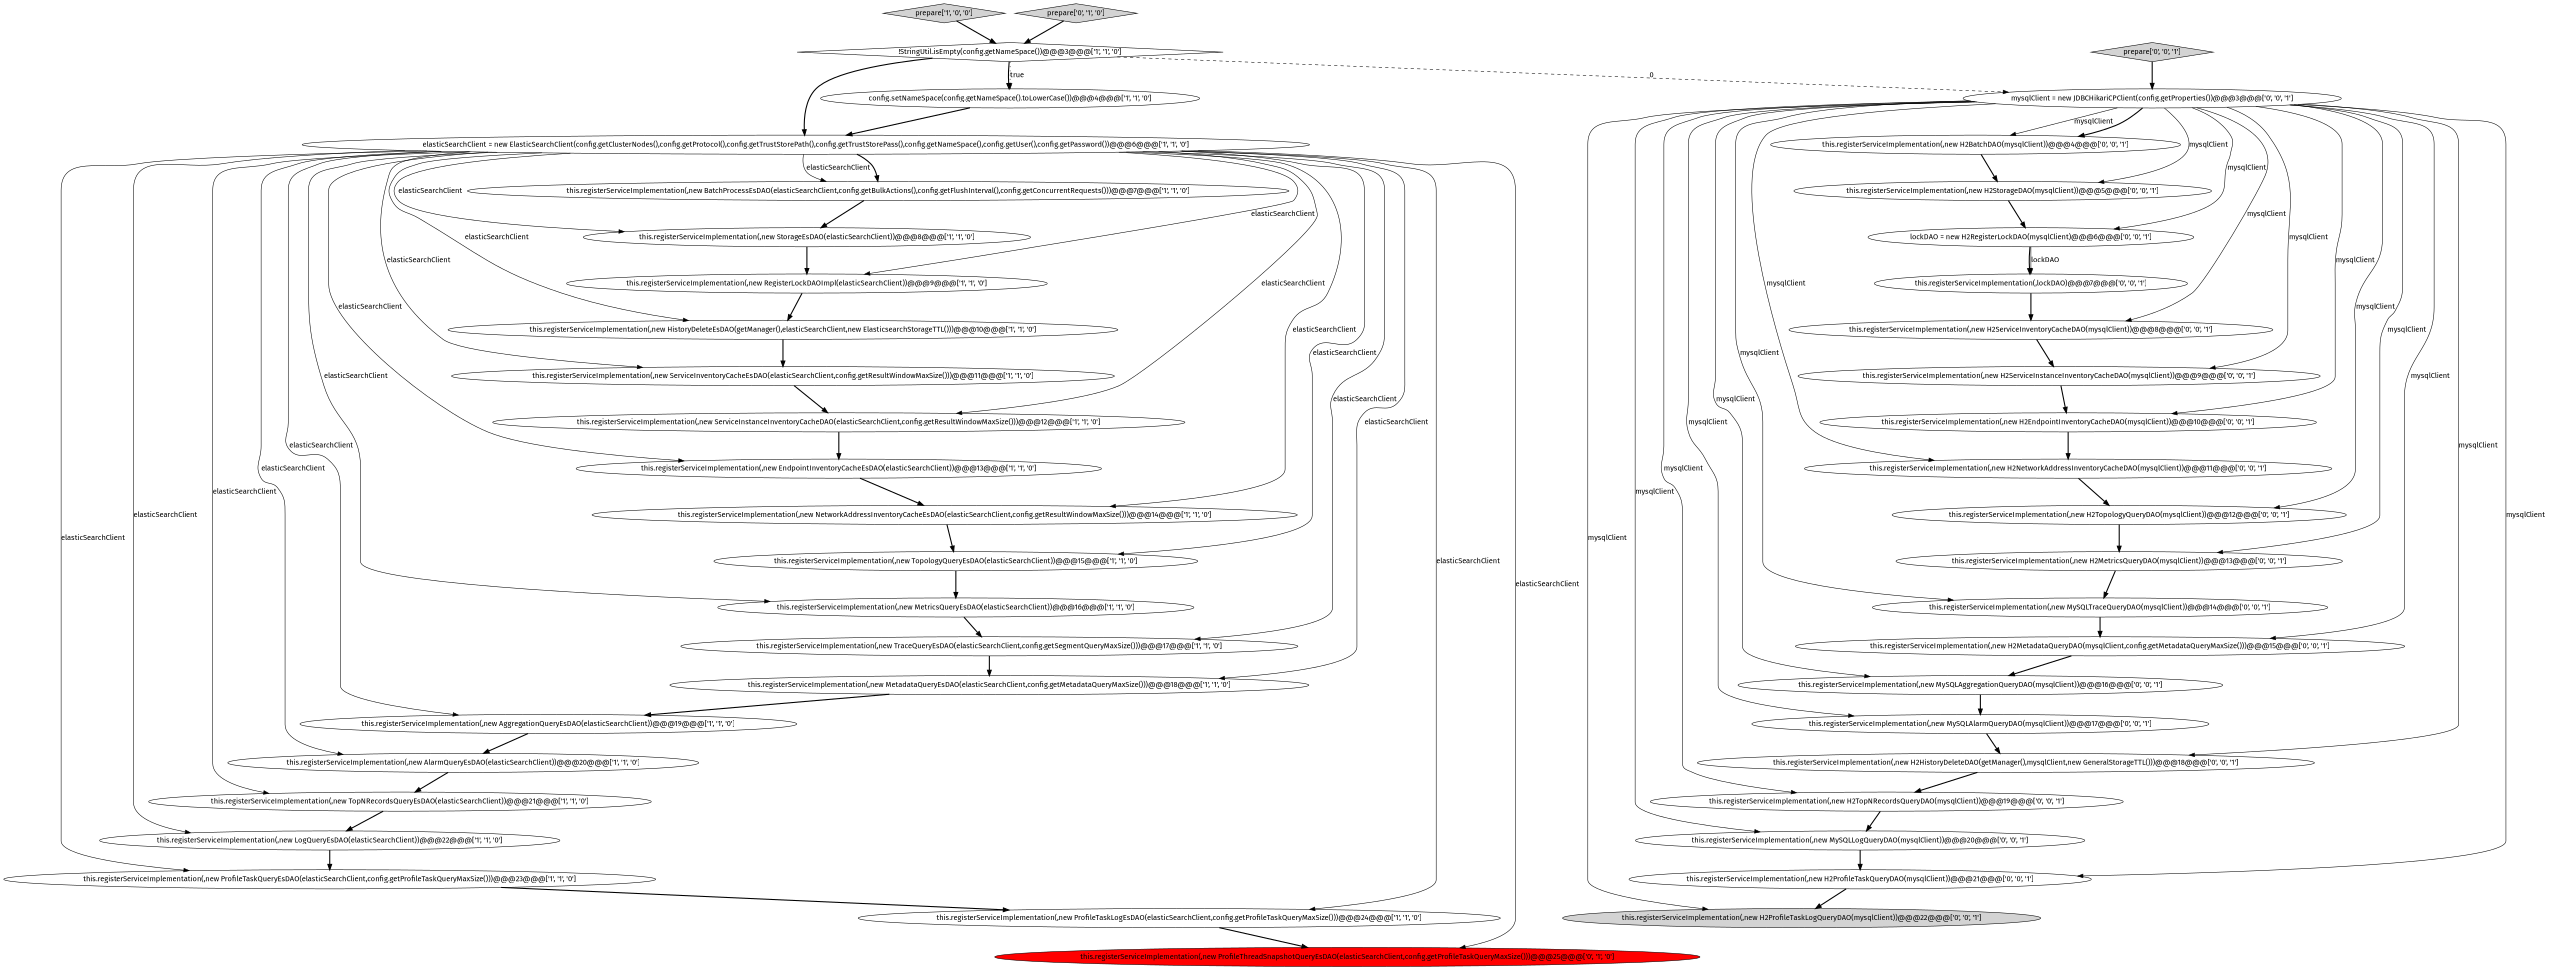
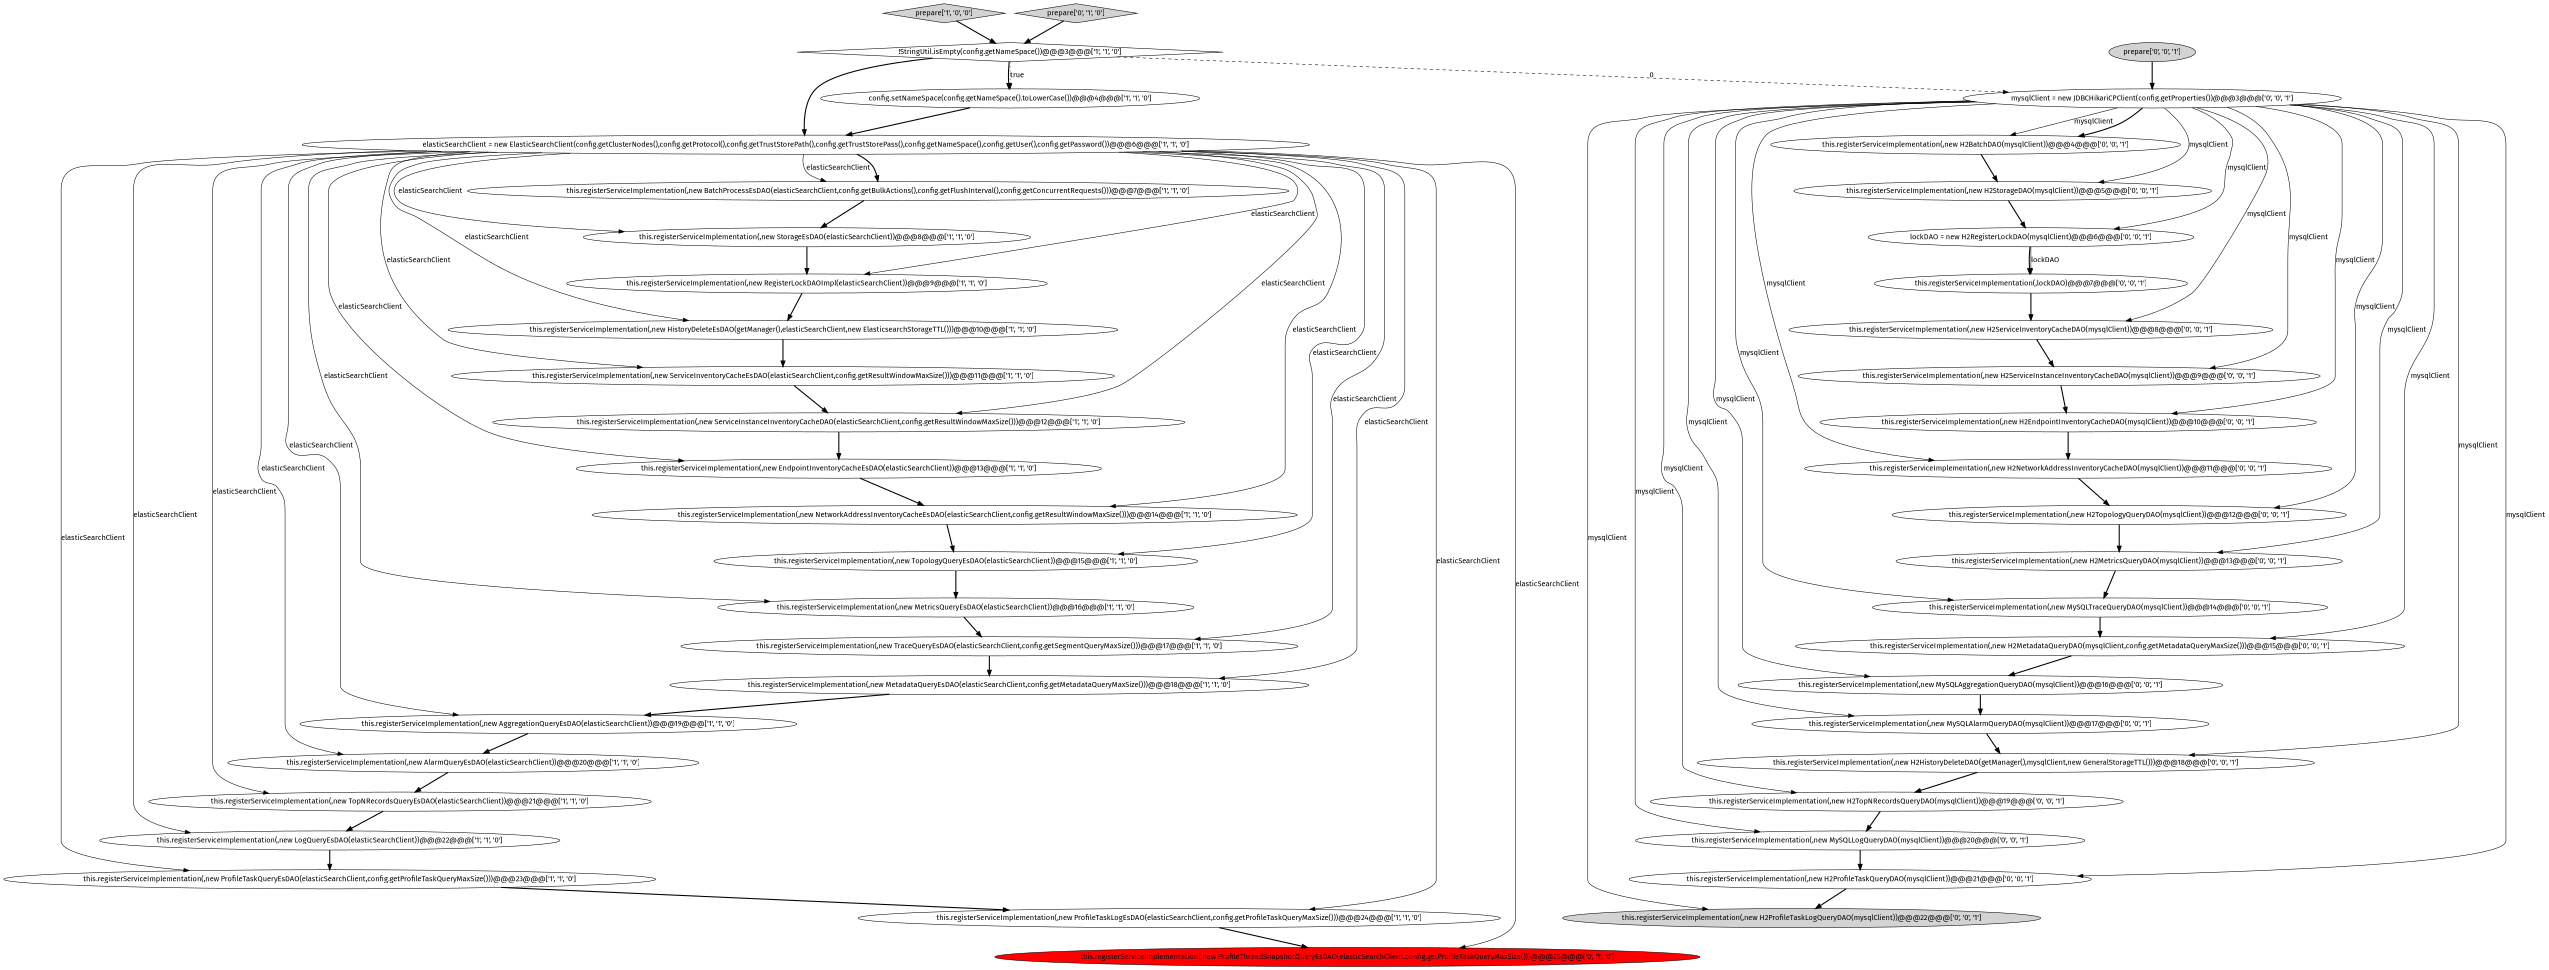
node "prepare['0', '0', '1']": shape diamond -> ellipse
